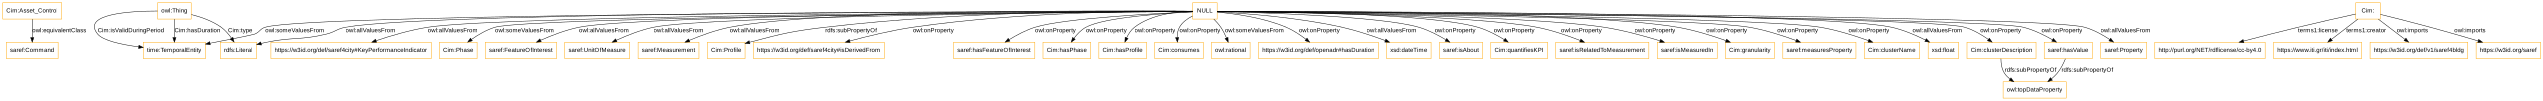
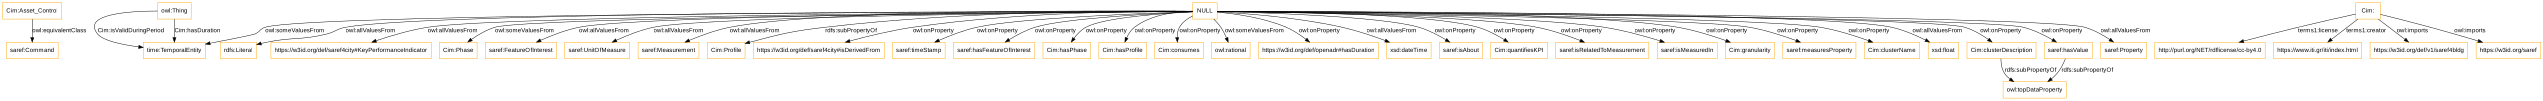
edge "owl:Thing" -> "rdfs:Literal": removed, label "Cim:type"
node "saref:timeStamp": added
